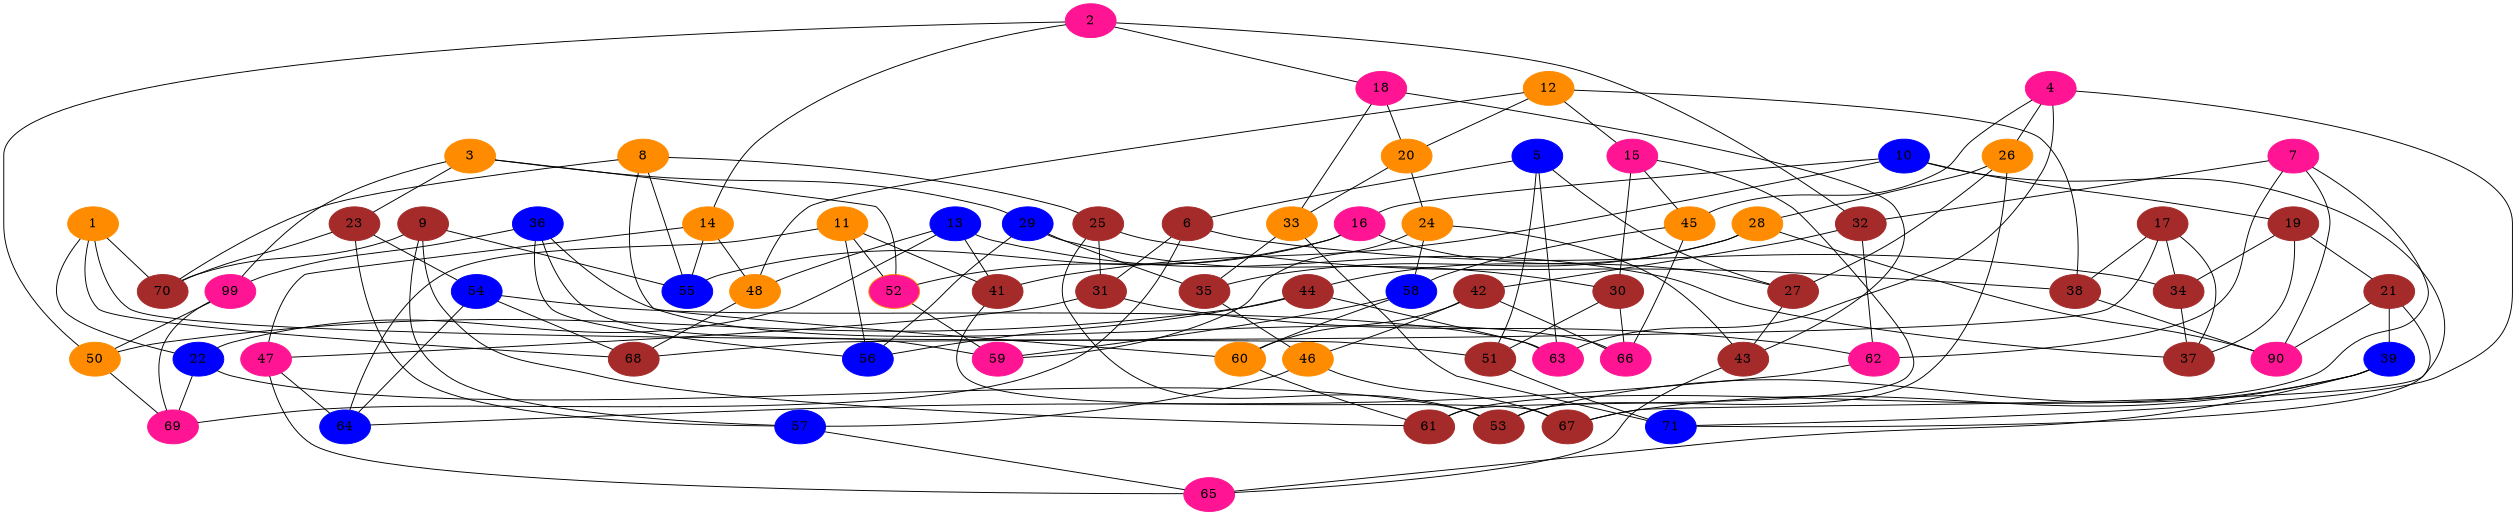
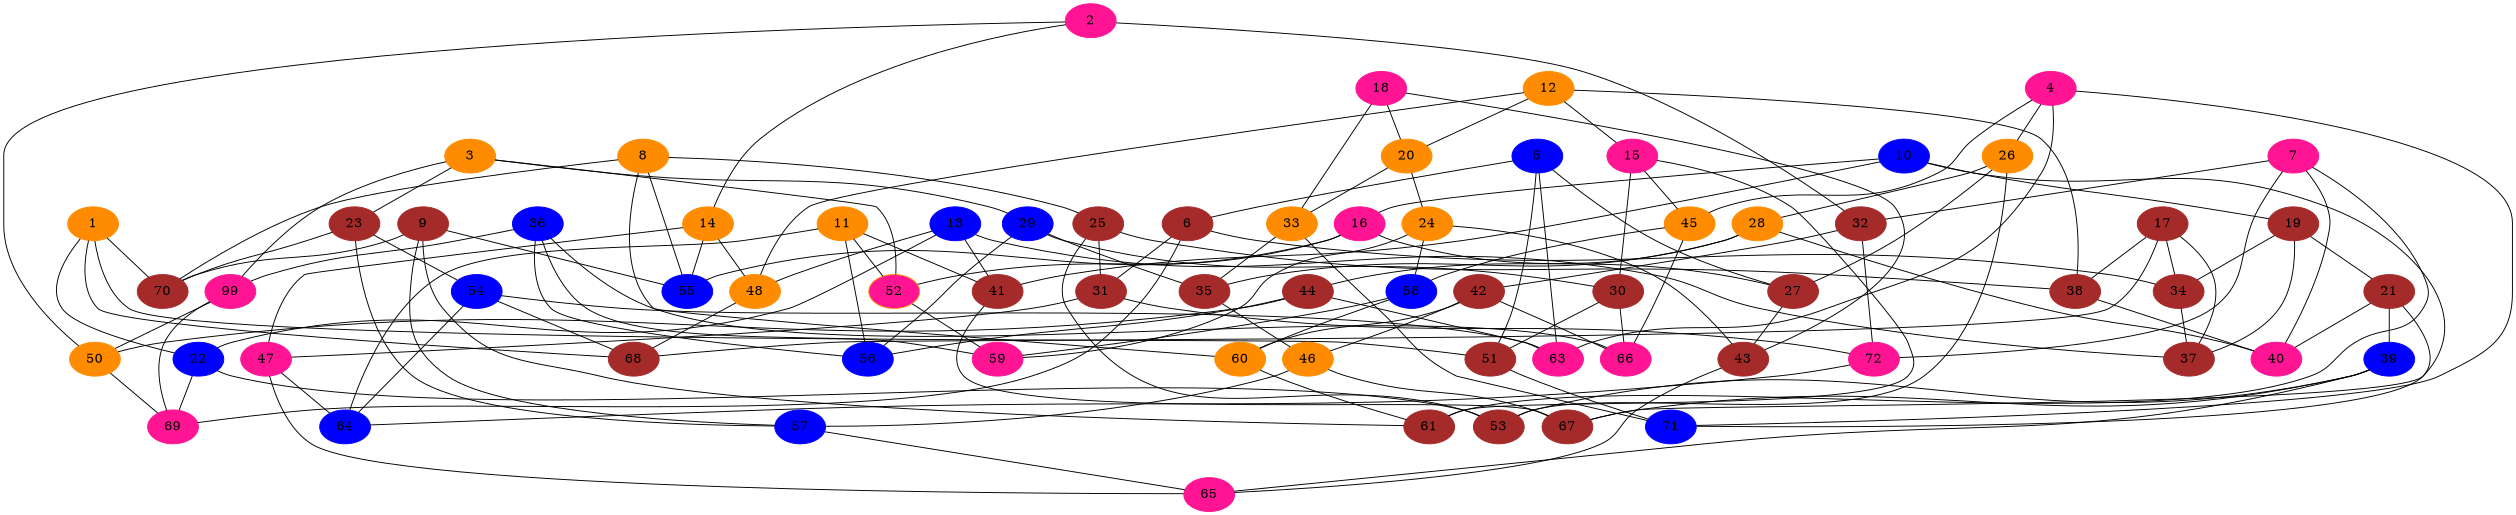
edge "2" -- "18": removed
node "62": label "62" -> "72"
node "90": label "90" -> "40"
